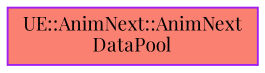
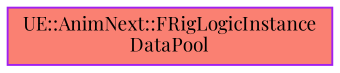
node "UE::AnimNext::AnimNext DataPool": label "UE::AnimNext::AnimNext DataPool" -> "UE::AnimNext::FRigLogicInstance DataPool"
